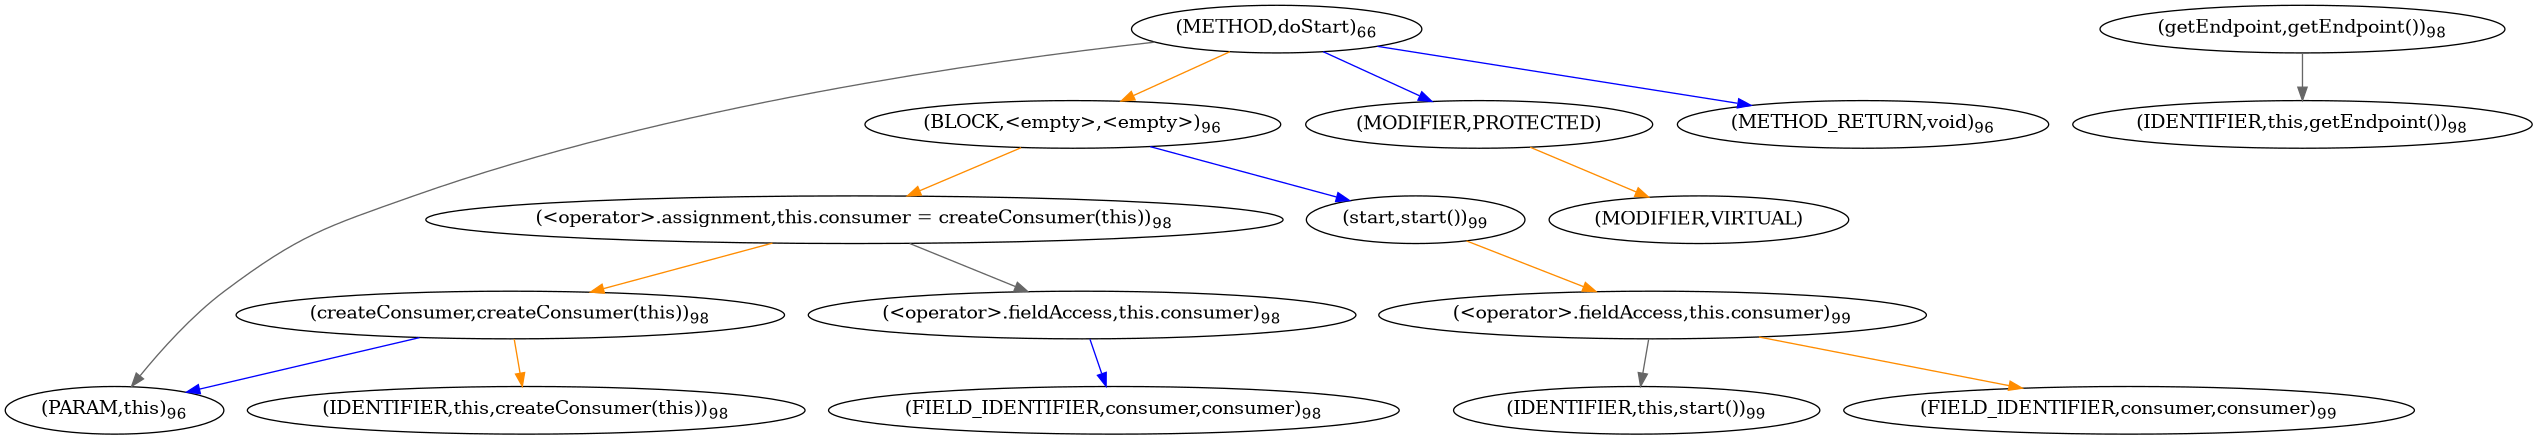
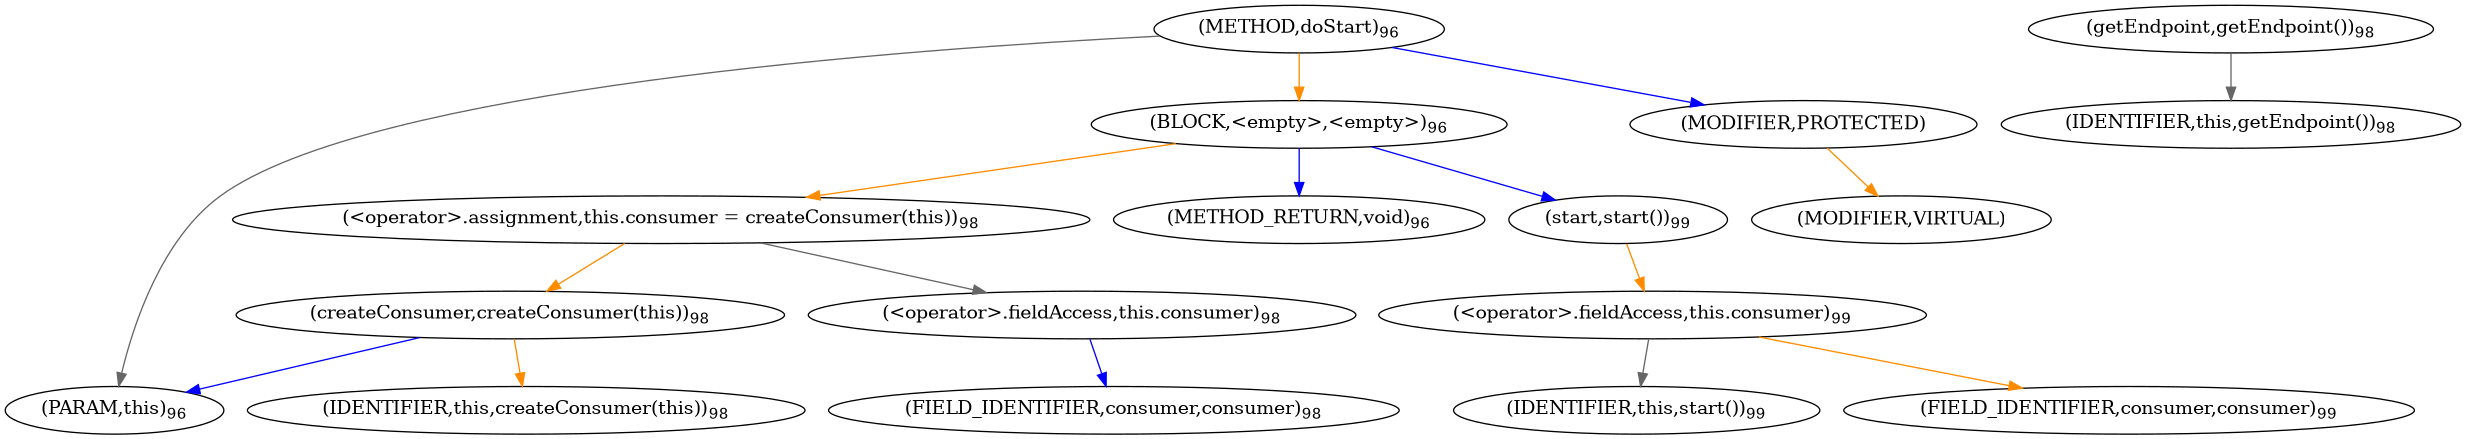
node "(METHOD,doStart)": text "66" -> "96"
edge "(METHOD,doStart)" -> "(METHOD_RETURN,void)": now "(BLOCK,<empty>,<empty>)" -> "(METHOD_RETURN,void)"
